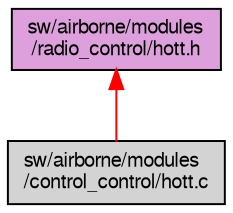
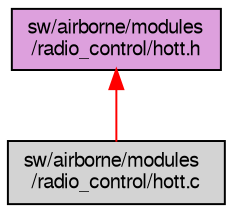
node "sw/airborne/modules /control_control/hott.c": label "sw/airborne/modules /control_control/hott.c" -> "sw/airborne/modules /radio_control/hott.c"
